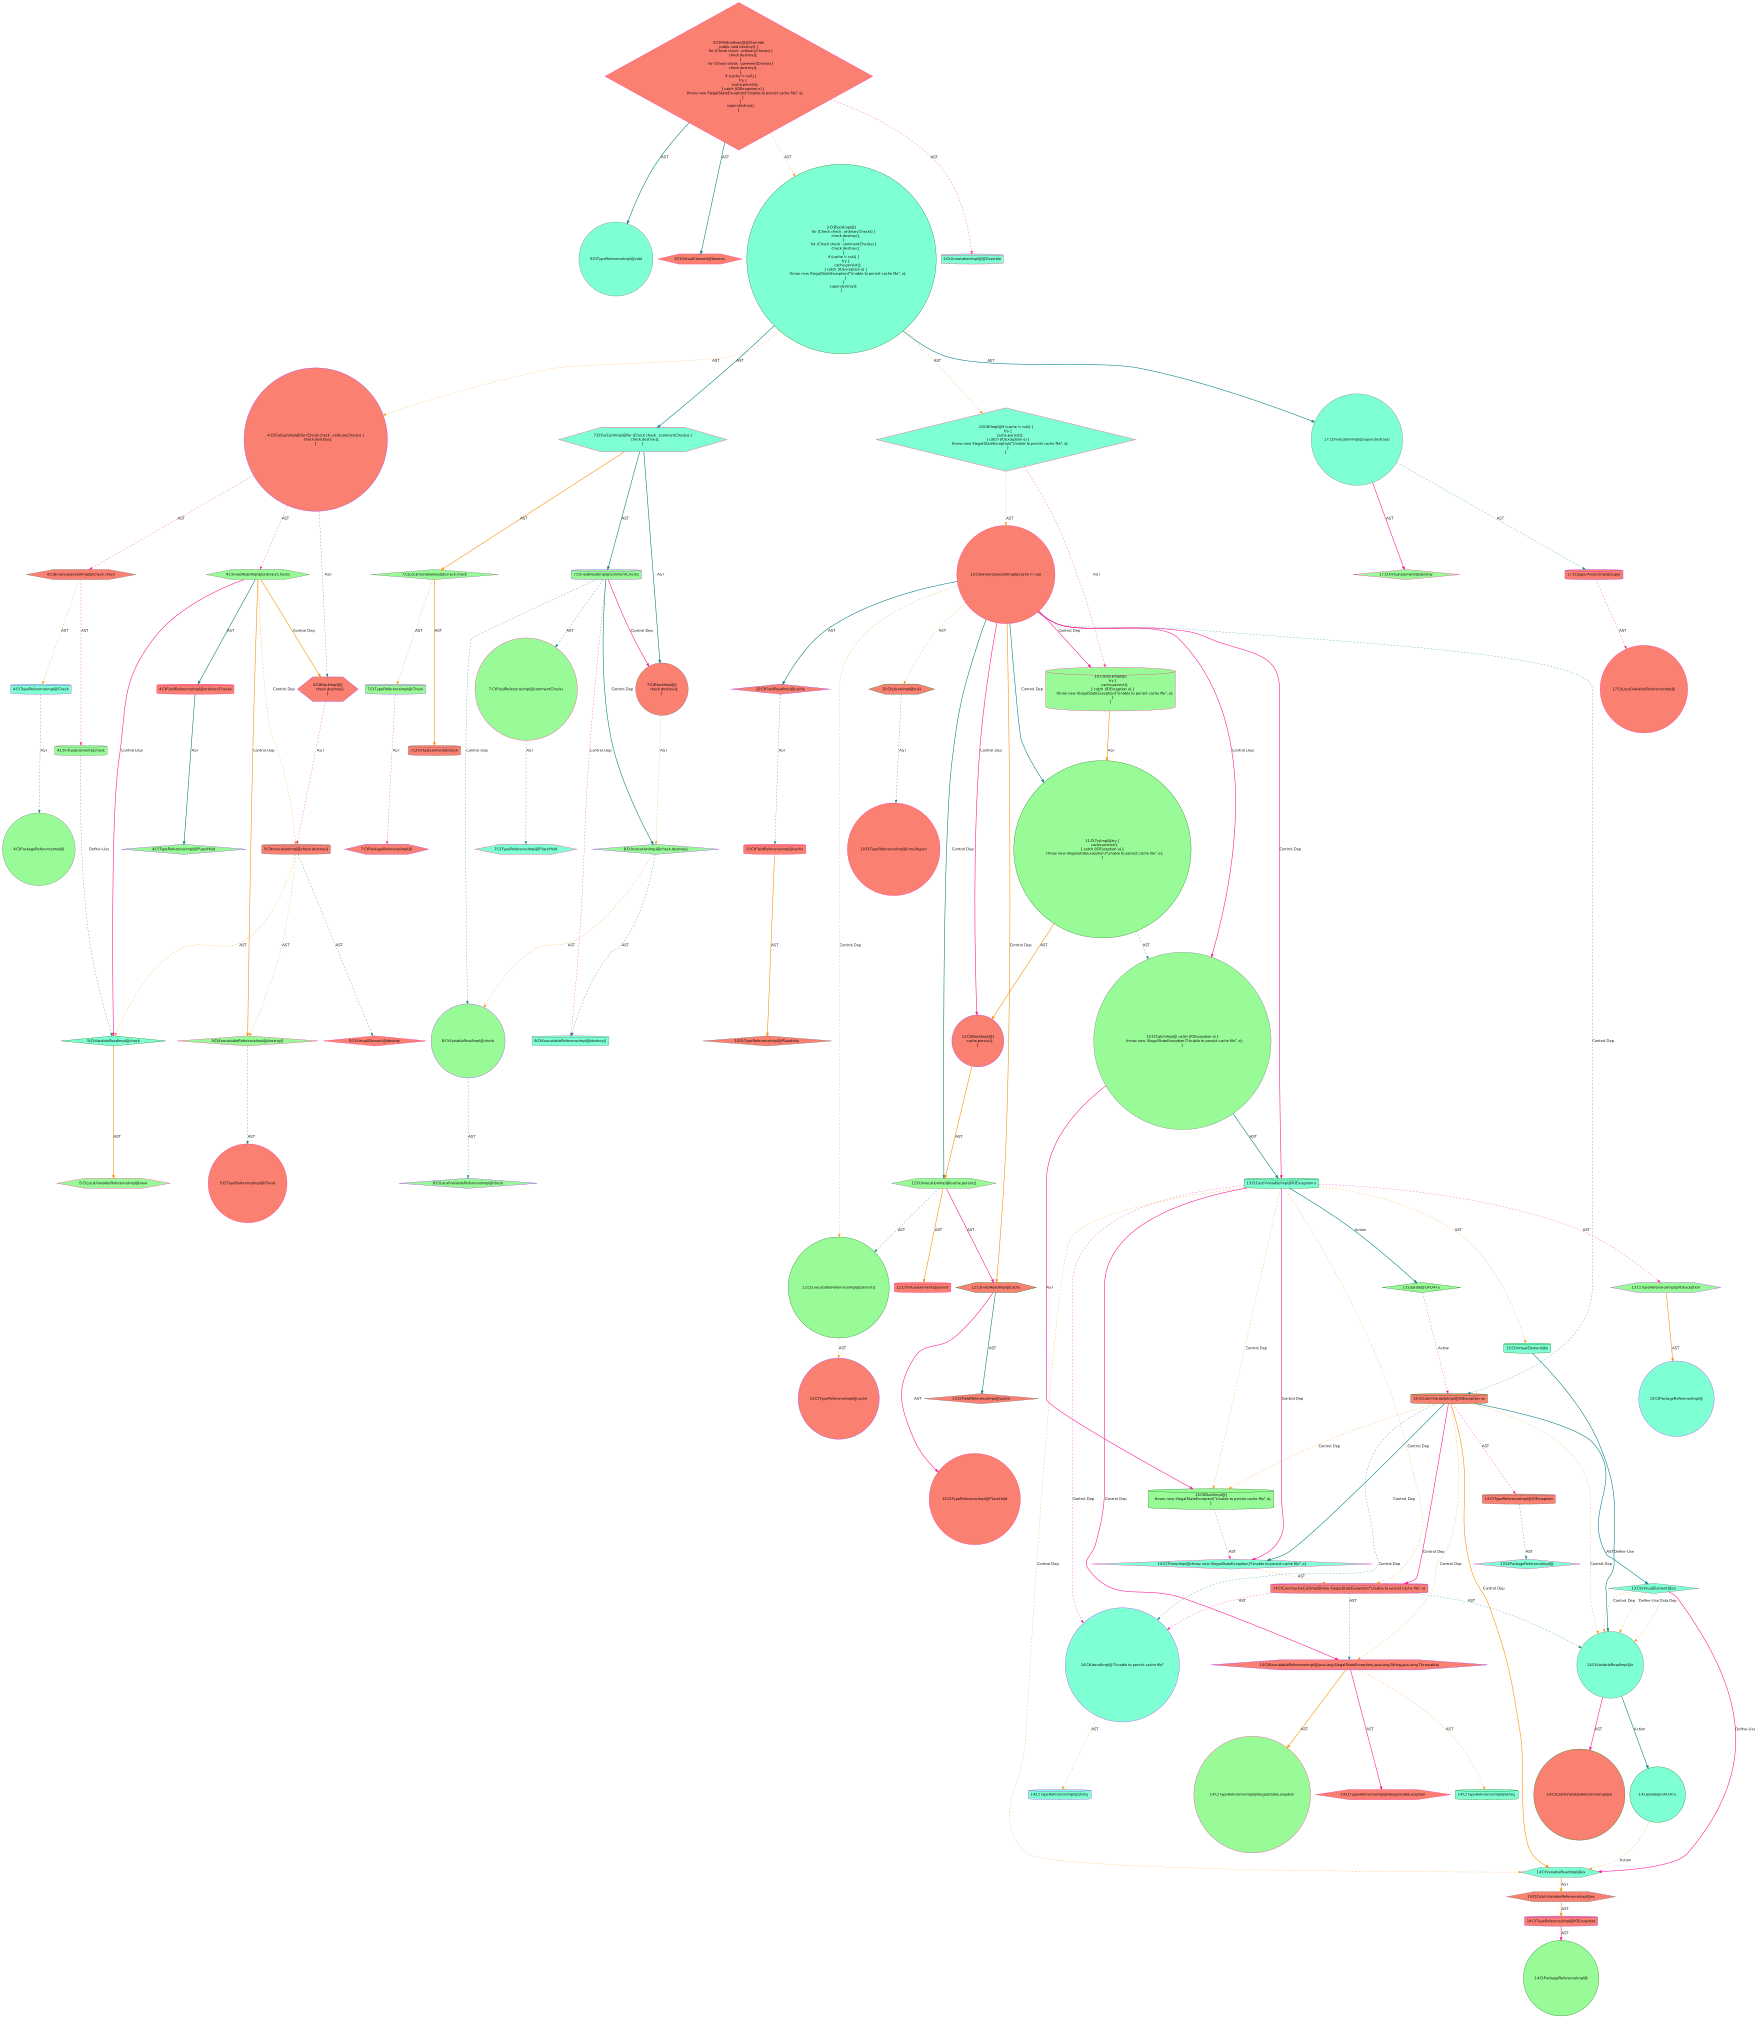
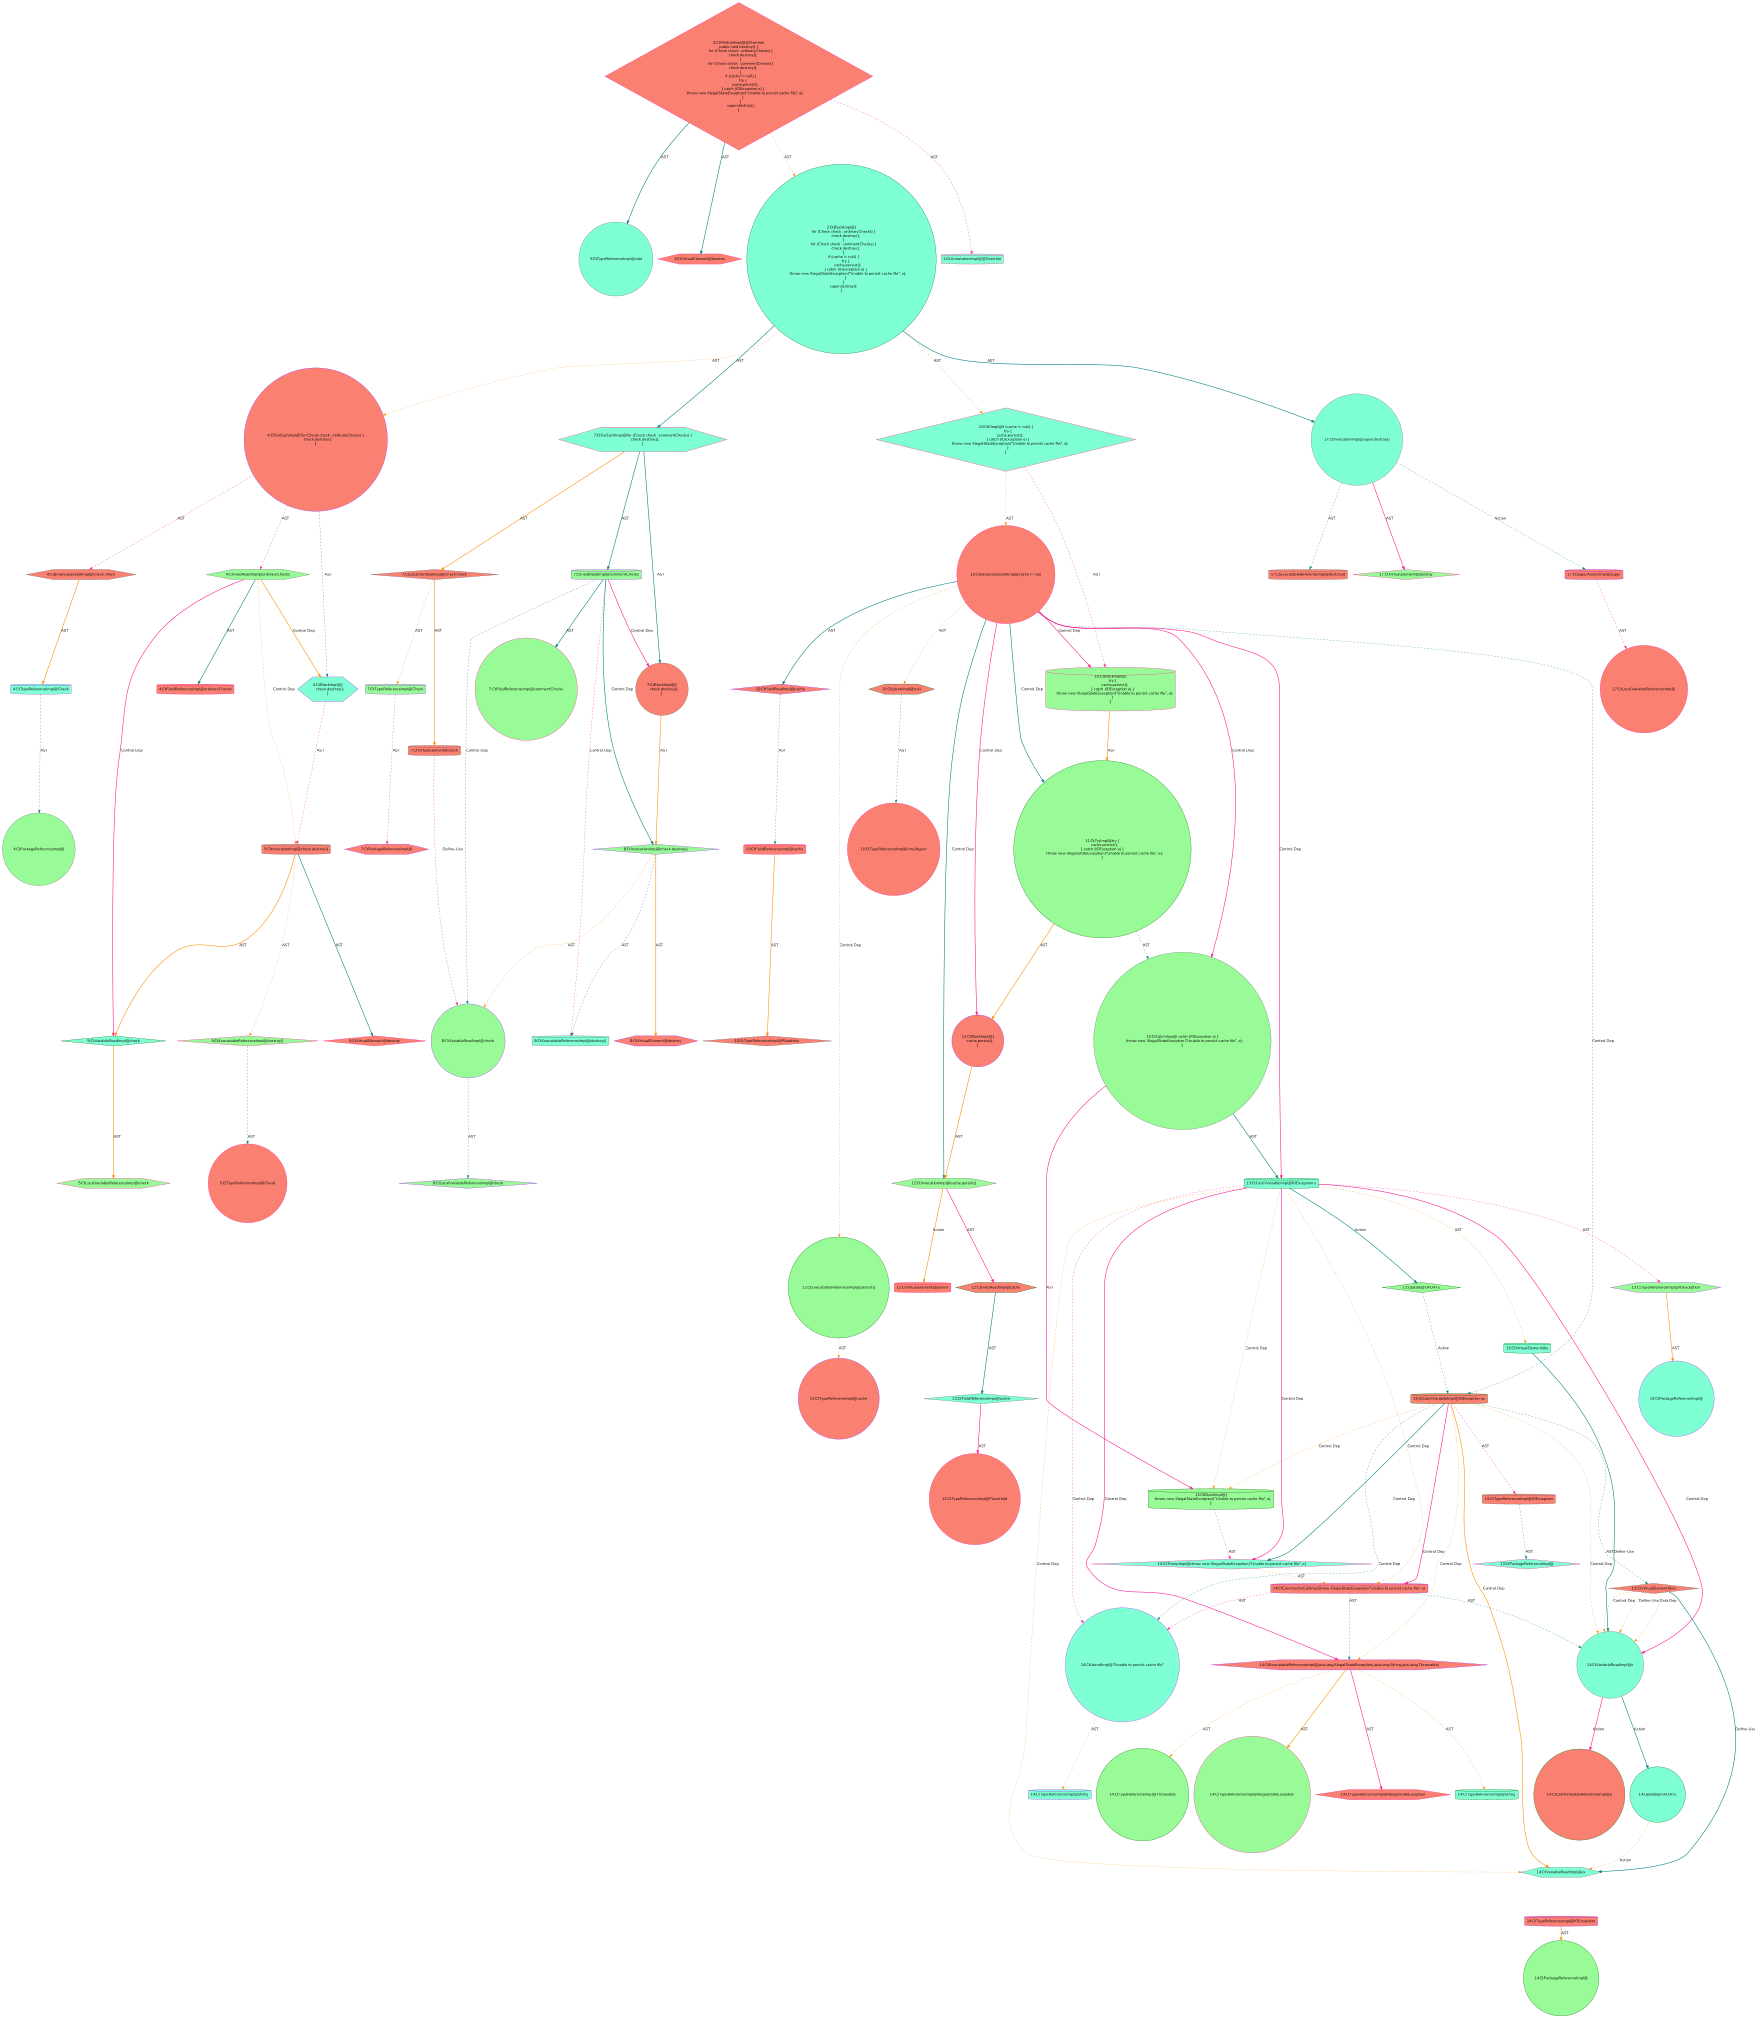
edge "17:CtInvocationImpl@super.destroy()" -> "17:CtSuperAccessImpl@super": label "AST" -> "Action"
node "7:CtLocalVariableImpl@Check check": fillcolor palegreen -> salmon
node "17:CtExecutableReferenceImpl@destroy()": added
edge "7:CtFieldReadImpl@commentChecks" -> "7:CtFieldReferenceImpl@commentChecks": style dashed -> bold
edge "4:CtBinaryOperatorImpl@Check check" -> "4:CtTypeReferenceImpl@Check": style dashed -> bold
node "4:CtBlockImpl@{ check.destroy(); }": fillcolor salmon -> aquamarine
node "4:CtVirtualElement@check": removed
edge "7:CtBlockImpl@{ check.destroy(); }" -> "8:CtInvocationImpl@check.destroy()": style dashed -> bold
edge "4:CtFieldReadImpl@ordinaryChecks" -> "5:CtExecutableReferenceImpl@destroy()": removed, label "Control Dep"
node "4:CtTypeReferenceImpl@PlaceHold": removed
node "7:CtTypeReferenceImpl@PlaceHold": removed
edge "7:CtVirtualElement@check" -> "8:CtVariableReadImpl@check": added, label "Define-Use"
edge "5:CtInvocationImpl@check.destroy()" -> "5:CtVirtualElement@destroy": style dashed -> bold
edge "5:CtInvocationImpl@check.destroy()" -> "5:CtVariableReadImpl@check": style dashed -> bold
edge "10:CtBinaryOperatorImpl@cache != null" -> "12:CtFieldReadImpl@cache": removed, label "Control Dep"
node "8:CtVirtualElement@destroy": added
node "5:CtLocalVariableReferenceImpl@new": label "5:CtLocalVariableReferenceImpl@new" -> "5:CtLocalVariableReferenceImpl@check"
edge "12:CtInvocationImpl@cache.persist()" -> "12:CtExecutableReferenceImpl@persist()": removed, label "AST"
edge "12:CtInvocationImpl@cache.persist()" -> "12:CtVirtualElement@persist": label "AST" -> "Action"
edge "13:Update@UPDATE" -> "13:CtCatchVariableImpl@IOException ex": color deeppink -> teal
edge "13:CtCatchVariableImpl@IOException e" -> "14:CtVariableReadImpl@e": added, label "Control Dep"
edge "12:CtFieldReadImpl@cache" -> "12:CtTypeReferenceImpl@PlaceHold": now "12:CtFieldReferenceImpl@cache" -> "12:CtTypeReferenceImpl@PlaceHold"
node "12:CtFieldReferenceImpl@cache": fillcolor salmon -> aquamarine
edge "13:CtCatchVariableImpl@IOException ex" -> "13:CtVirtualElement@ex": style bold -> dashed
node "13:CtVirtualElement@ex": fillcolor aquamarine -> salmon
edge "14:CtVariableReadImpl@e" -> "14:CtCatchVariableReferenceImpl@e": label "AST" -> "Action"
edge "13:CtVirtualElement@ex" -> "14:CtVariableReadImpl@ex": color deeppink -> teal
node "14:CtTypeReferenceImpl@Throwable": added
node "14:CtCatchVariableReferenceImpl@ex": removed
edge "14:CtTypeReferenceImpl@IOException" -> "14:CtPackageReferenceImpl@": color deeppink -> darkorange
